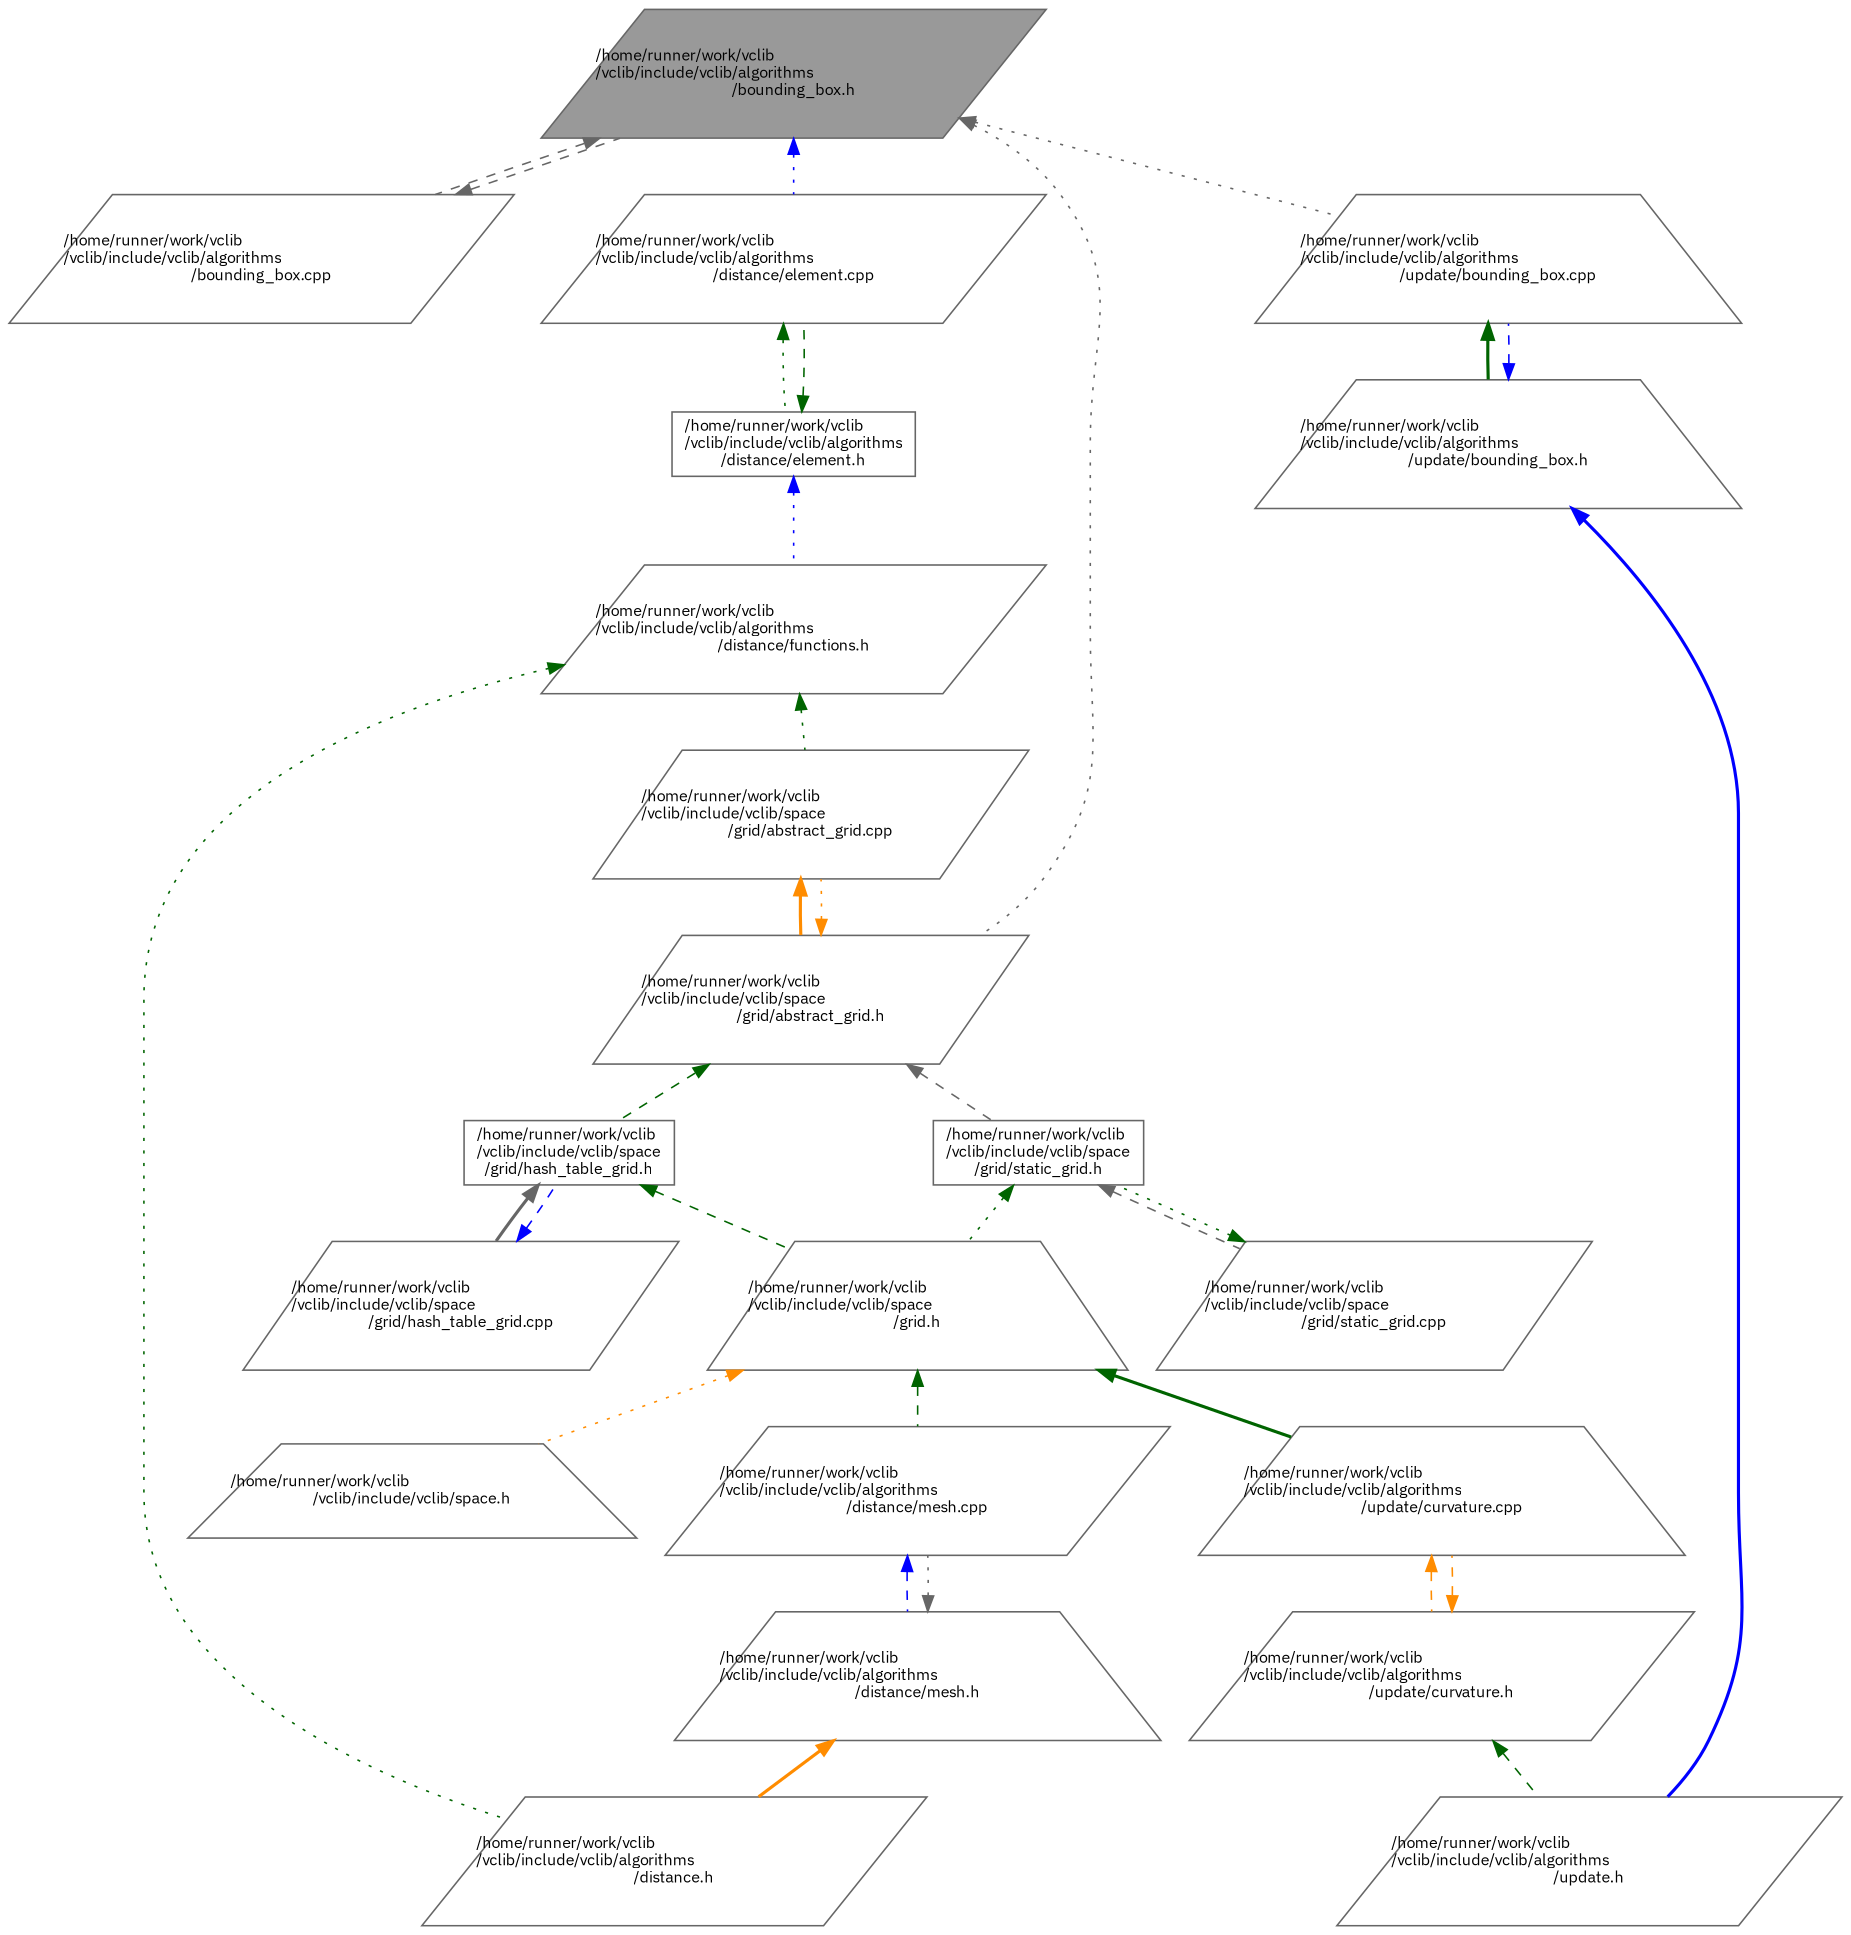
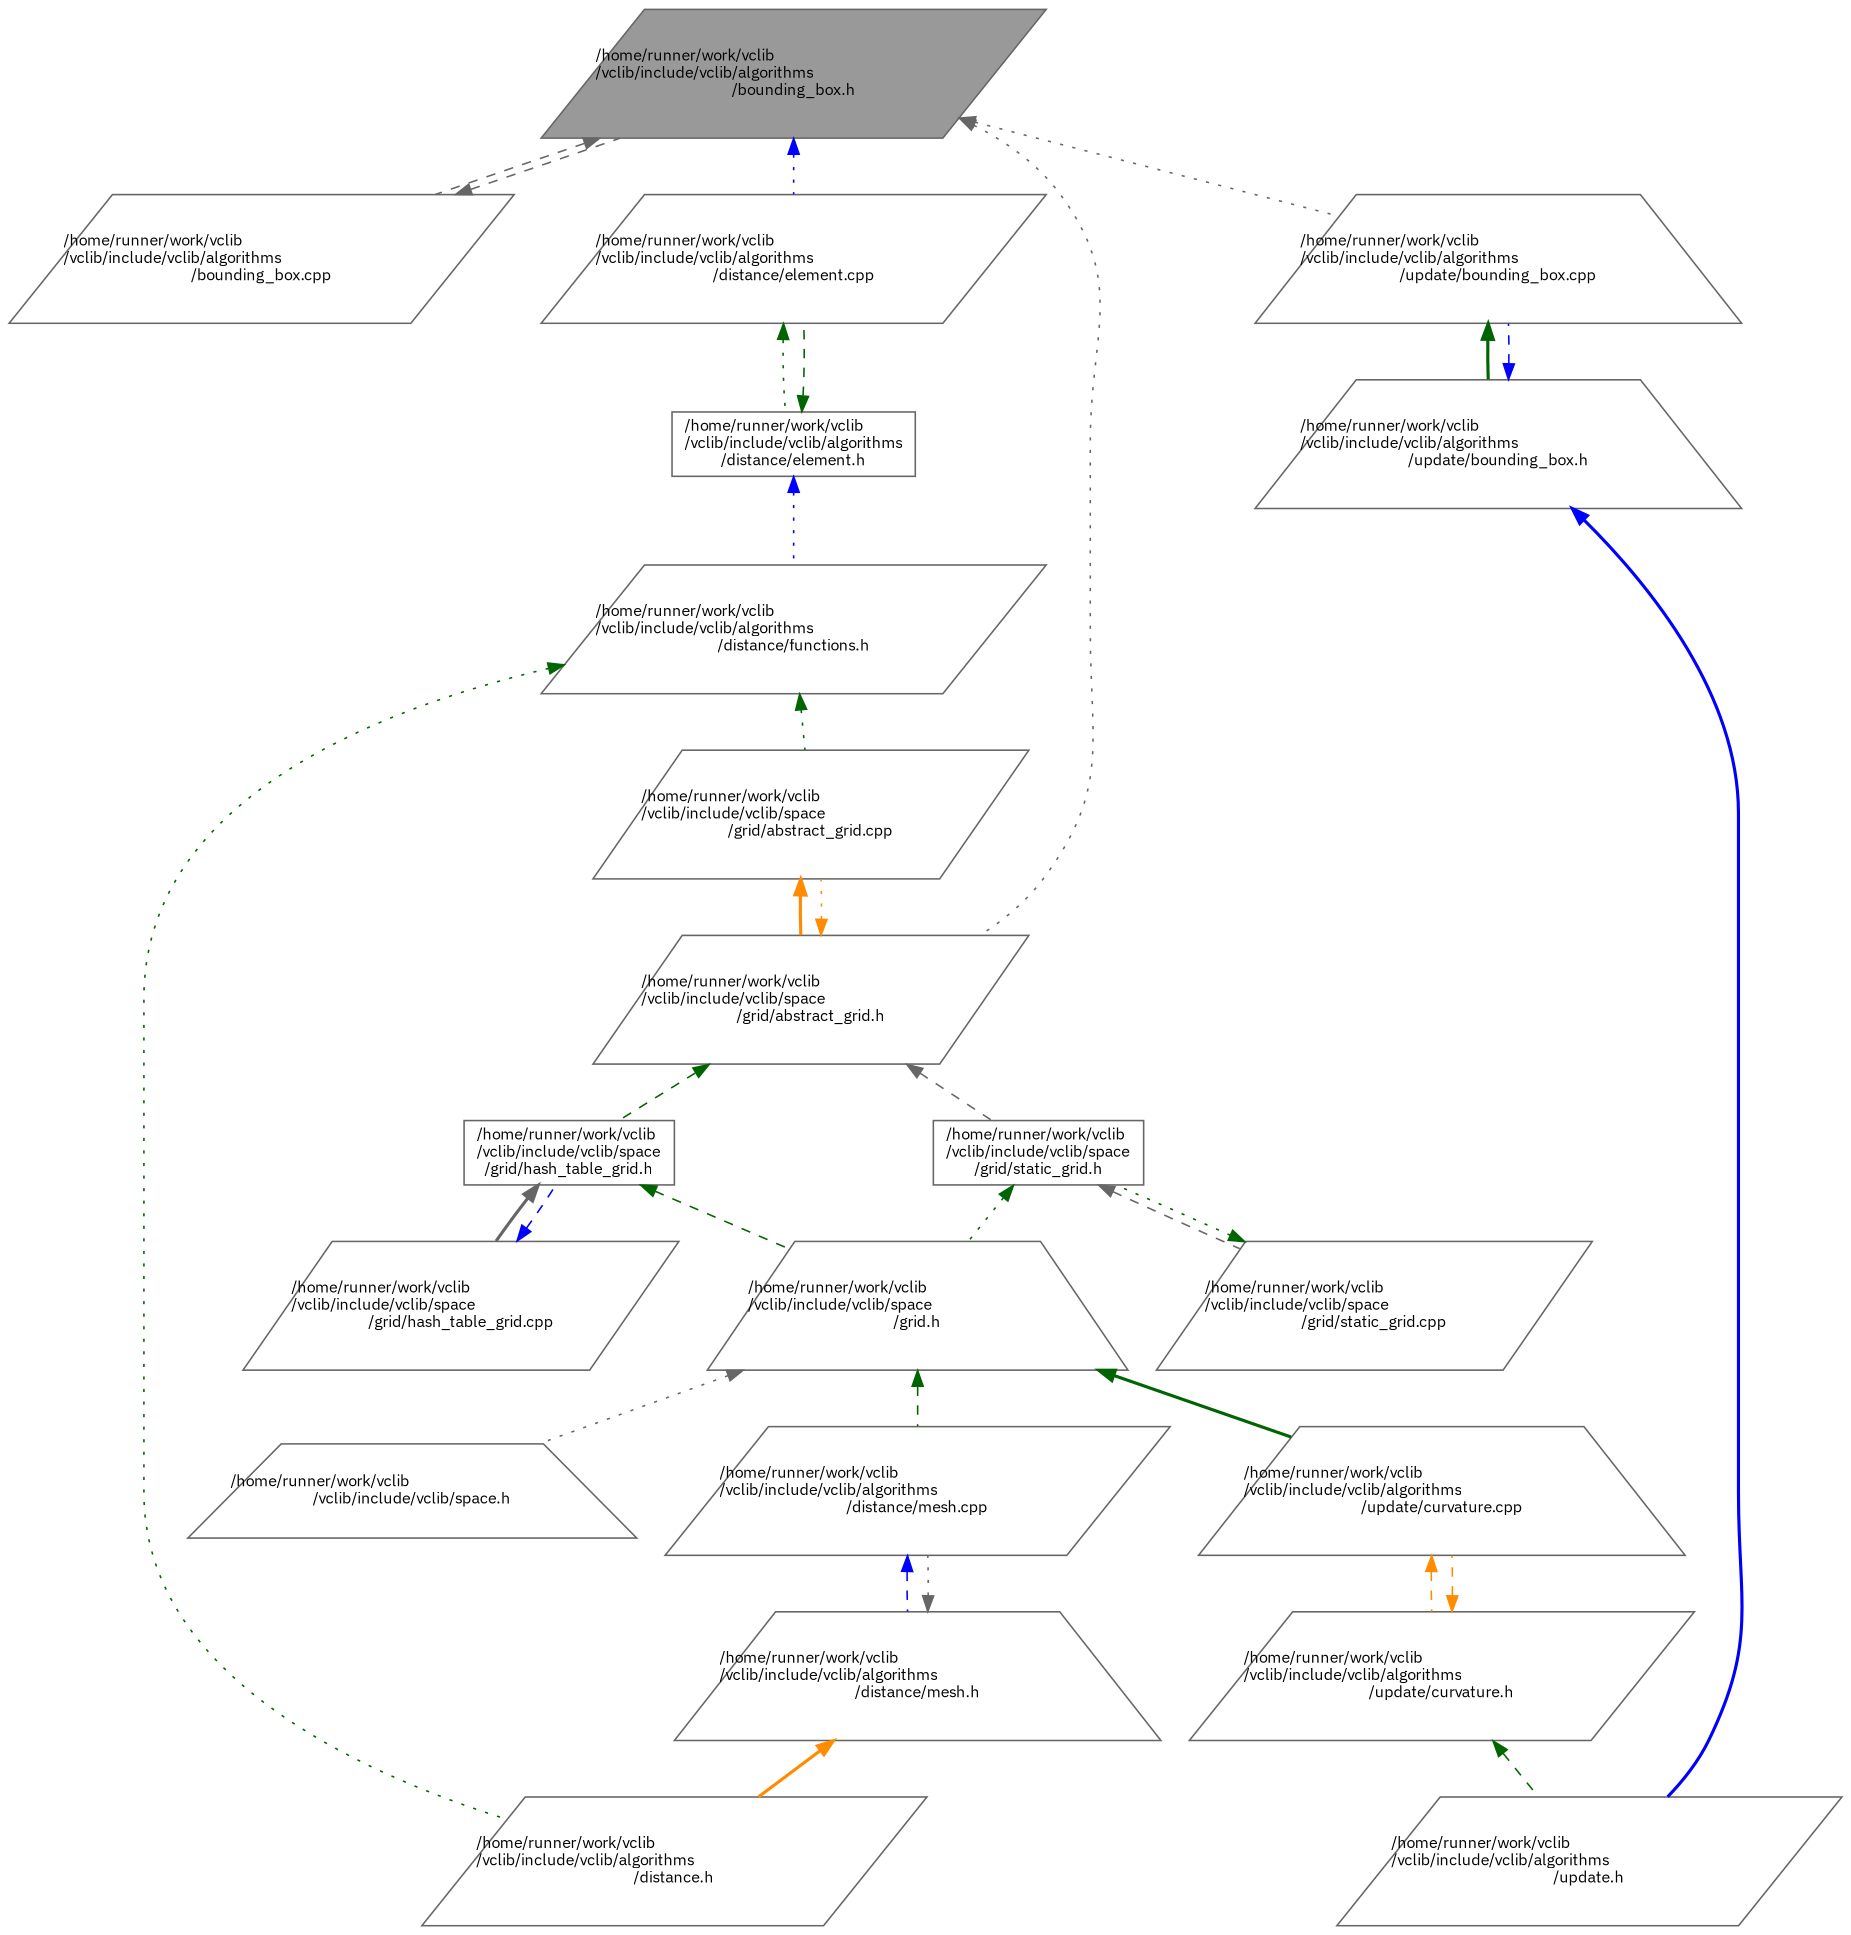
edge "/home/runner/work/vclib /vclib/include/vclib/space.h" -> "/home/runner/work/vclib /vclib/include/vclib/space /grid.h": color darkorange -> gray40
